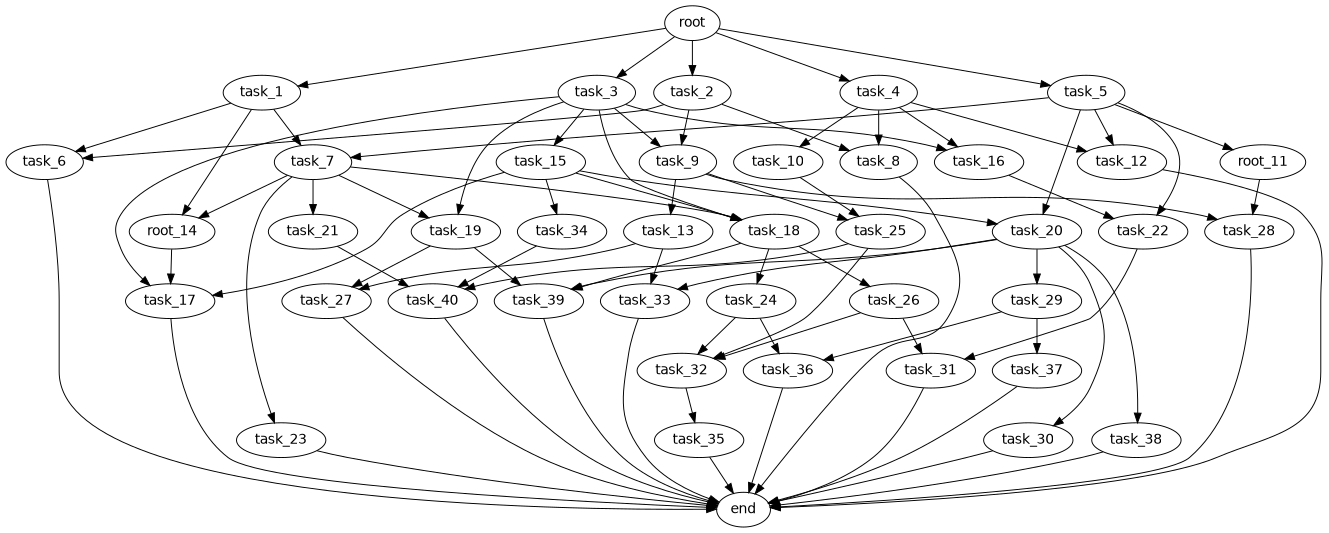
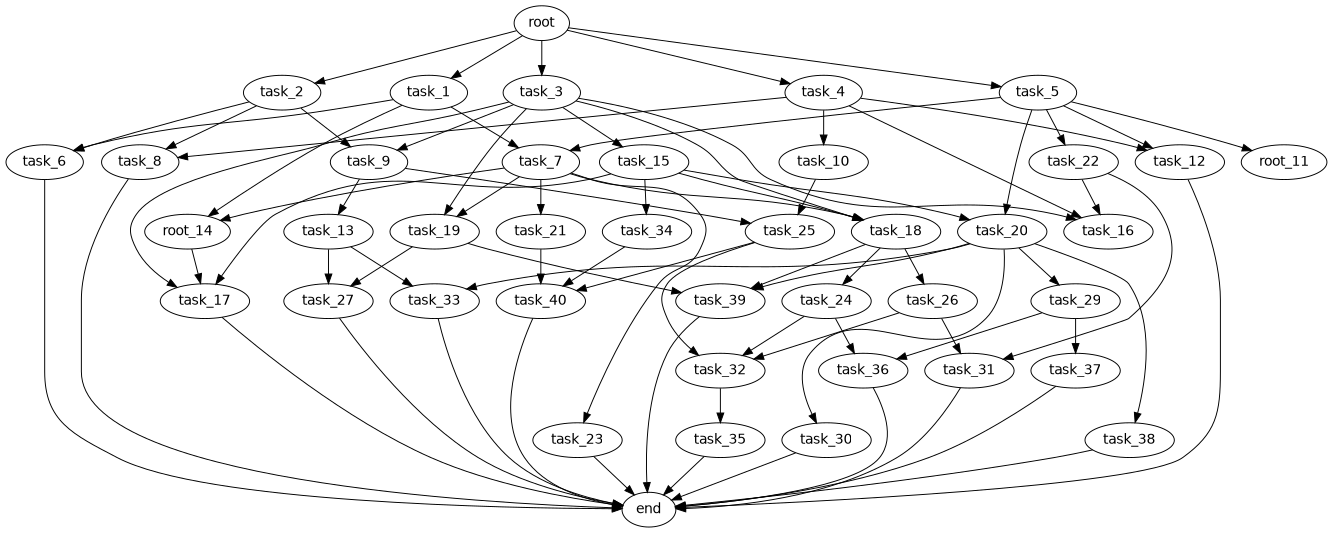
edge "task_16" -> "task_22": reversed
node "task_28": removed
